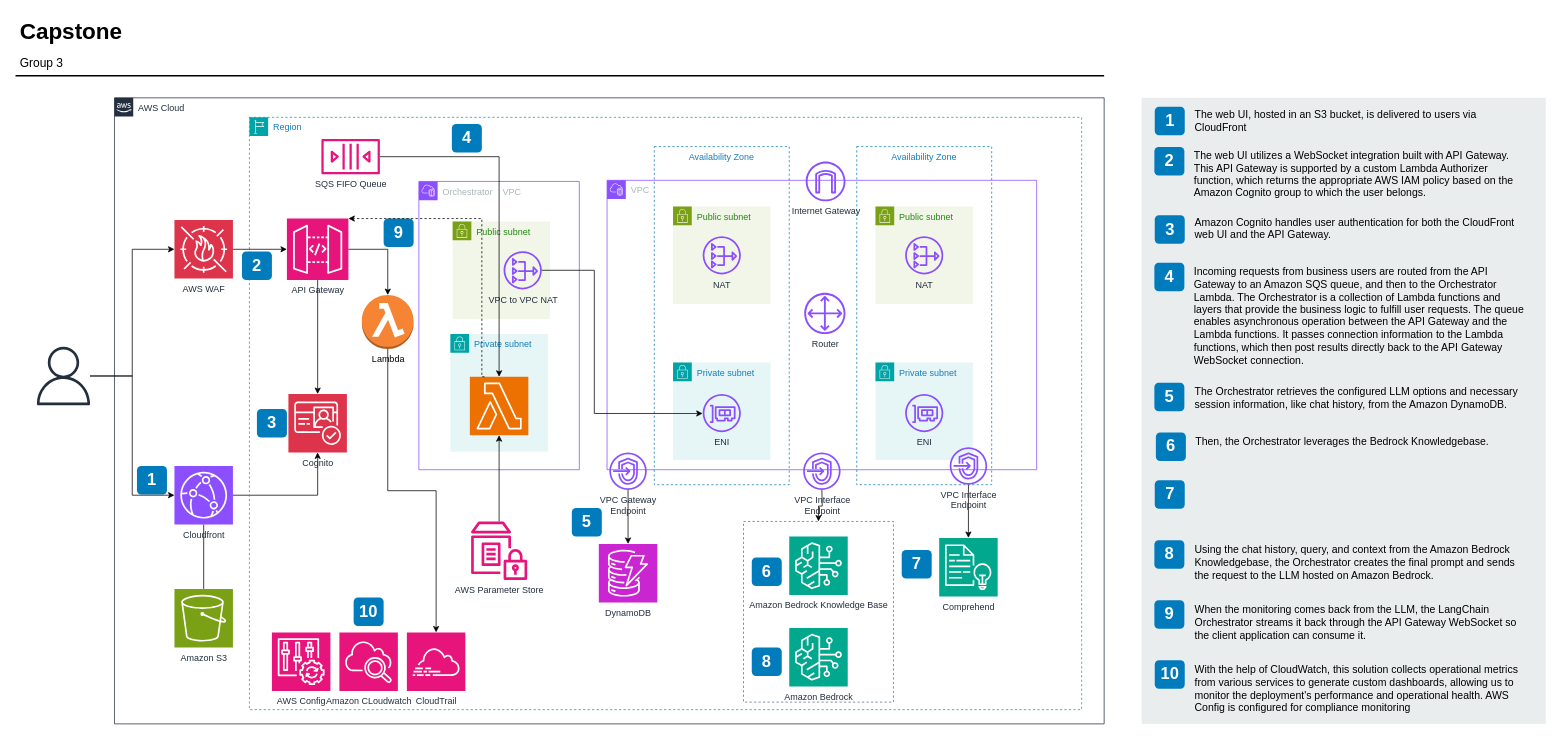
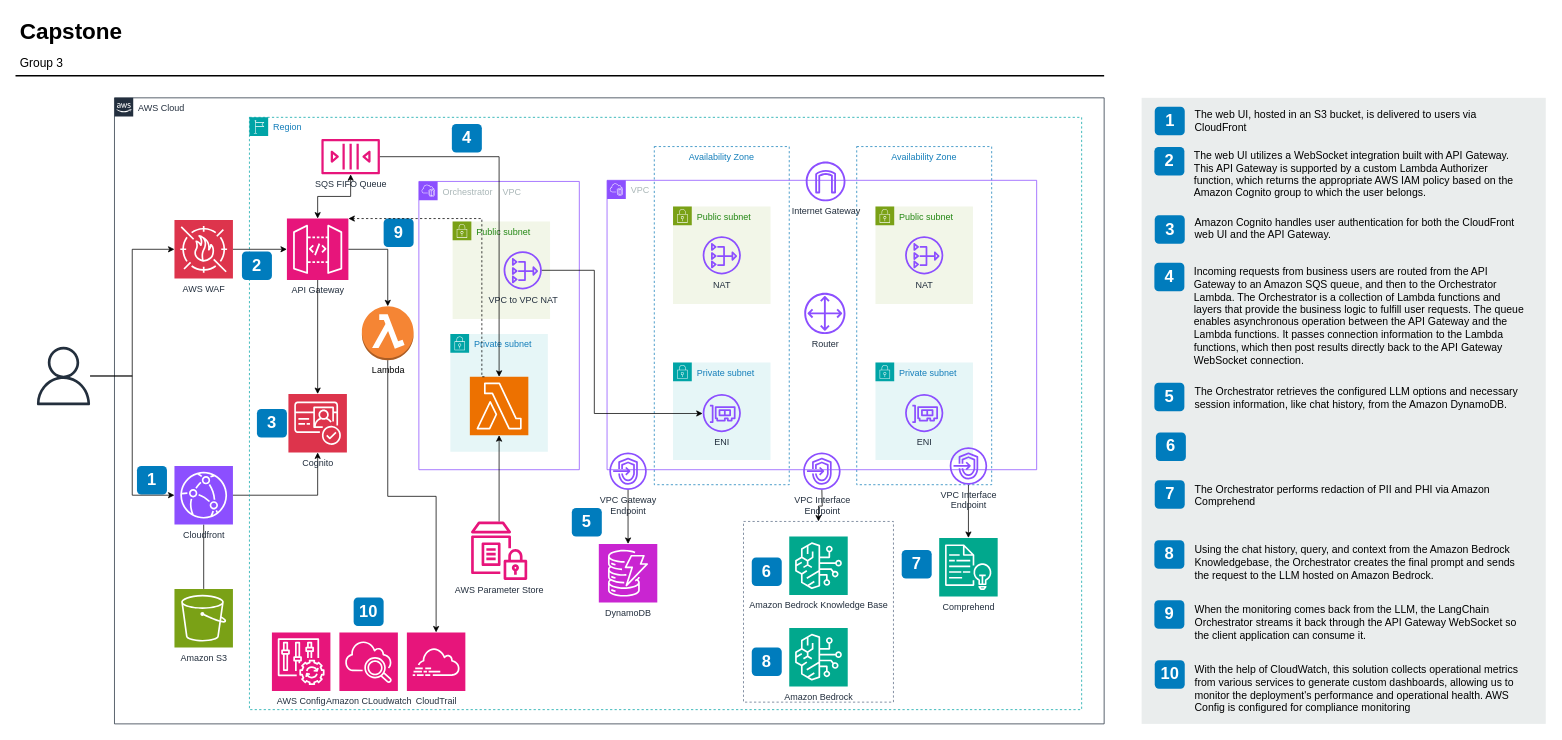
edge "SQS FIFO Queue" -- "API Gateway": added
node "Lambda": moved (388, 322) -> (388, 333)
node "Then, the Orchestrator leverages the Bedrock Knowledgebase.": removed
node "The Orchestrator performs redaction of PII and PHI via Amazon Comprehend": added
